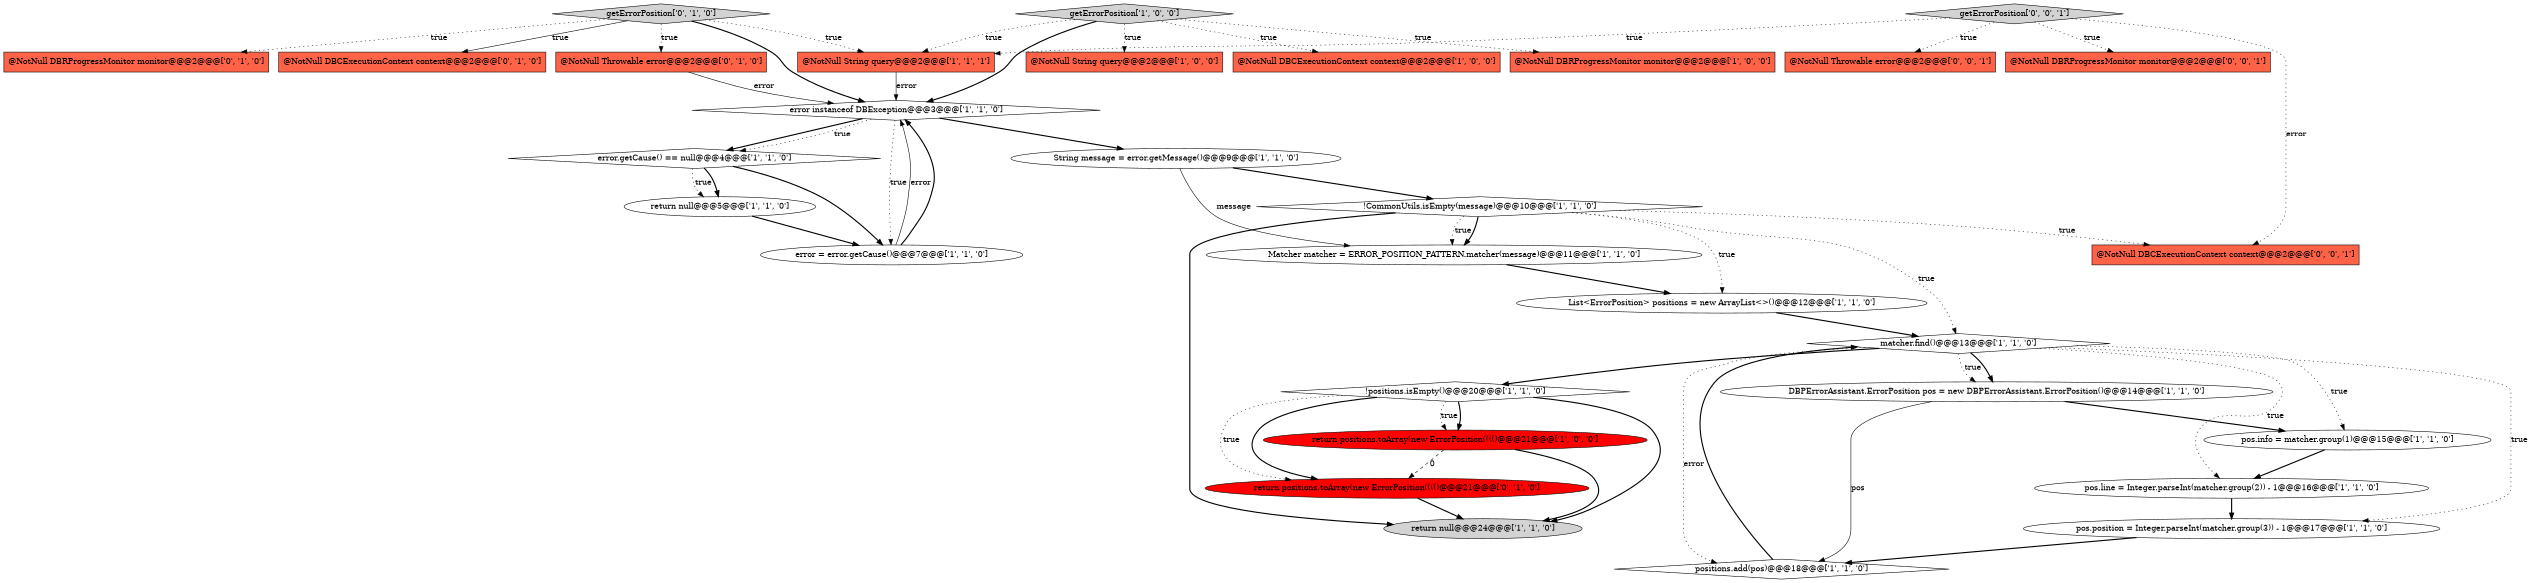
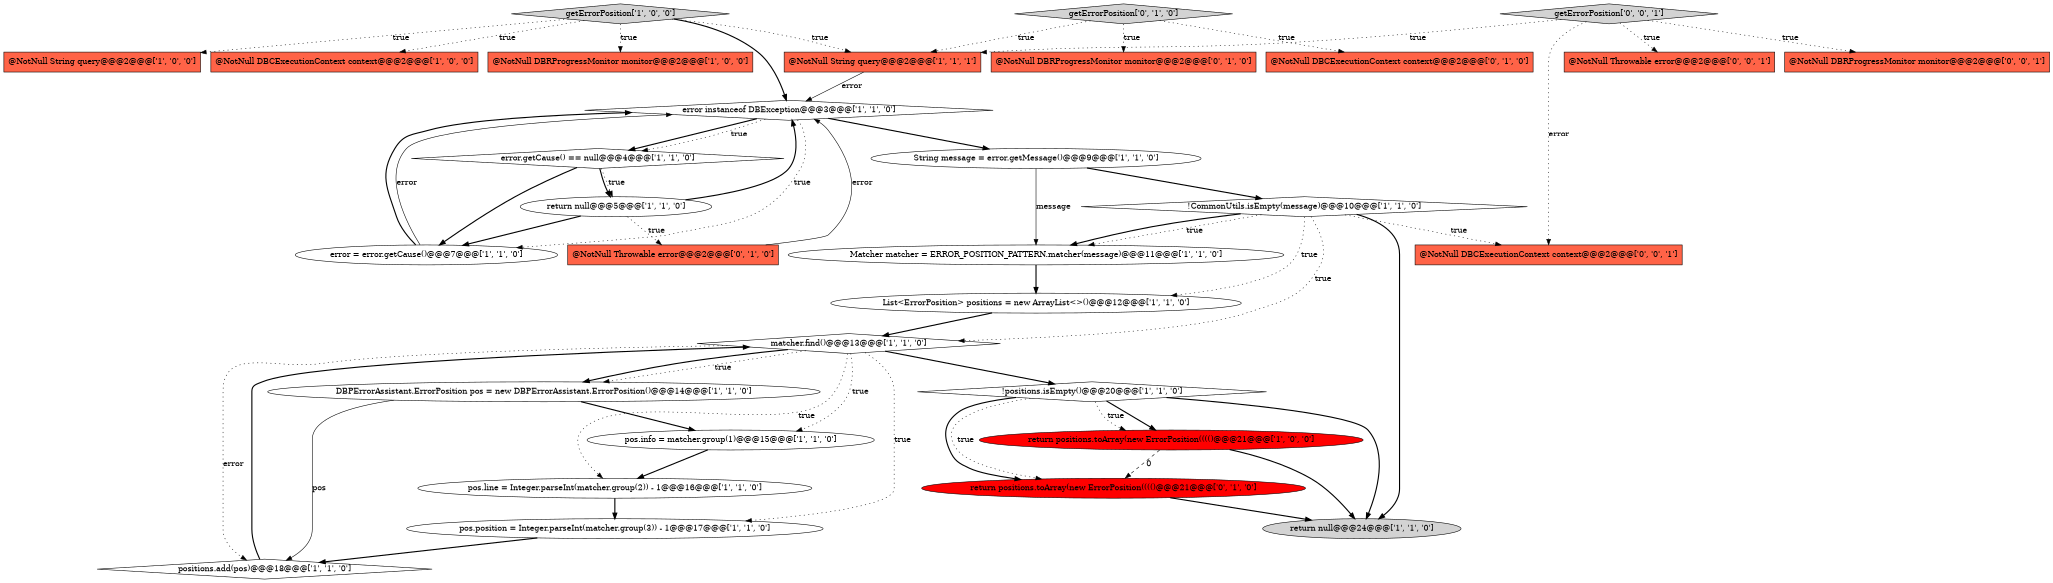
edge "getErrorPosition['0', '1', '0']" -> "@NotNull Throwable error@@@2@@@['0', '1', '0']": now "return null@@@5@@@['1', '1', '0']" -> "@NotNull Throwable error@@@2@@@['0', '1', '0']"
edge "getErrorPosition['0', '1', '0']" -> "@NotNull DBCExecutionContext context@@@2@@@['0', '1', '0']": style solid -> dotted
edge "getErrorPosition['0', '1', '0']" -> "error instanceof DBException@@@3@@@['1', '1', '0']": now "return null@@@5@@@['1', '1', '0']" -> "error instanceof DBException@@@3@@@['1', '1', '0']"
